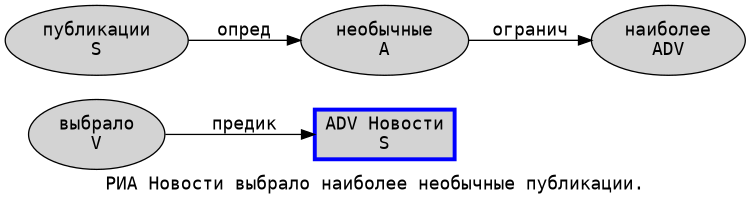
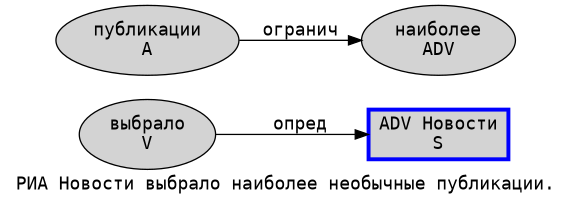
node "публикации S": removed
node "необычные A": label "необычные A" -> "публикации A"
edge "выбрало V" -> "ADV Новости S": label "предик" -> "опред"
